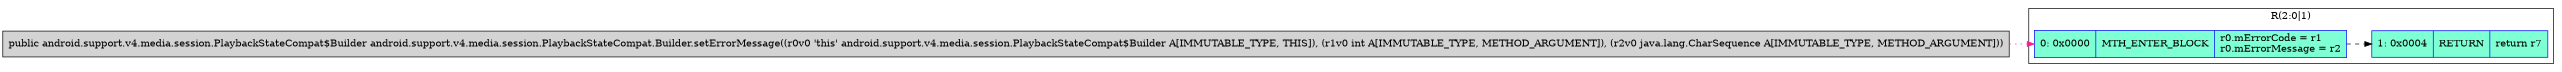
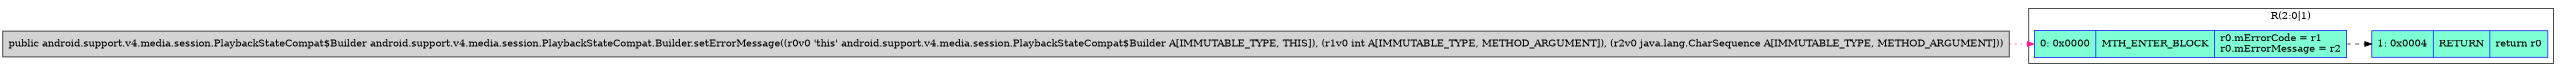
node "1: 0x0004": text "return r7" -> "return r0"
